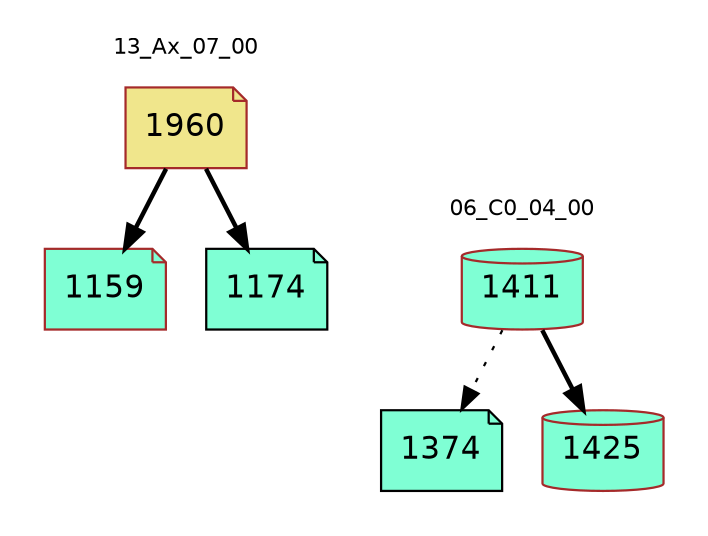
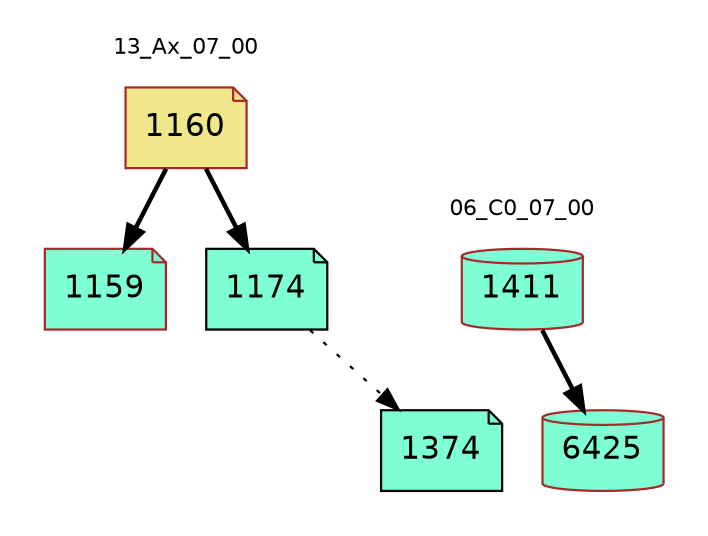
node "1960": label "1960" -> "1160"
cluster "06_C0_04_00": label "06_C0_04_00" -> "06_C0_07_00"
edge "1411" -> "1374": now "1174" -> "1374"
node "1425": label "1425" -> "6425"
